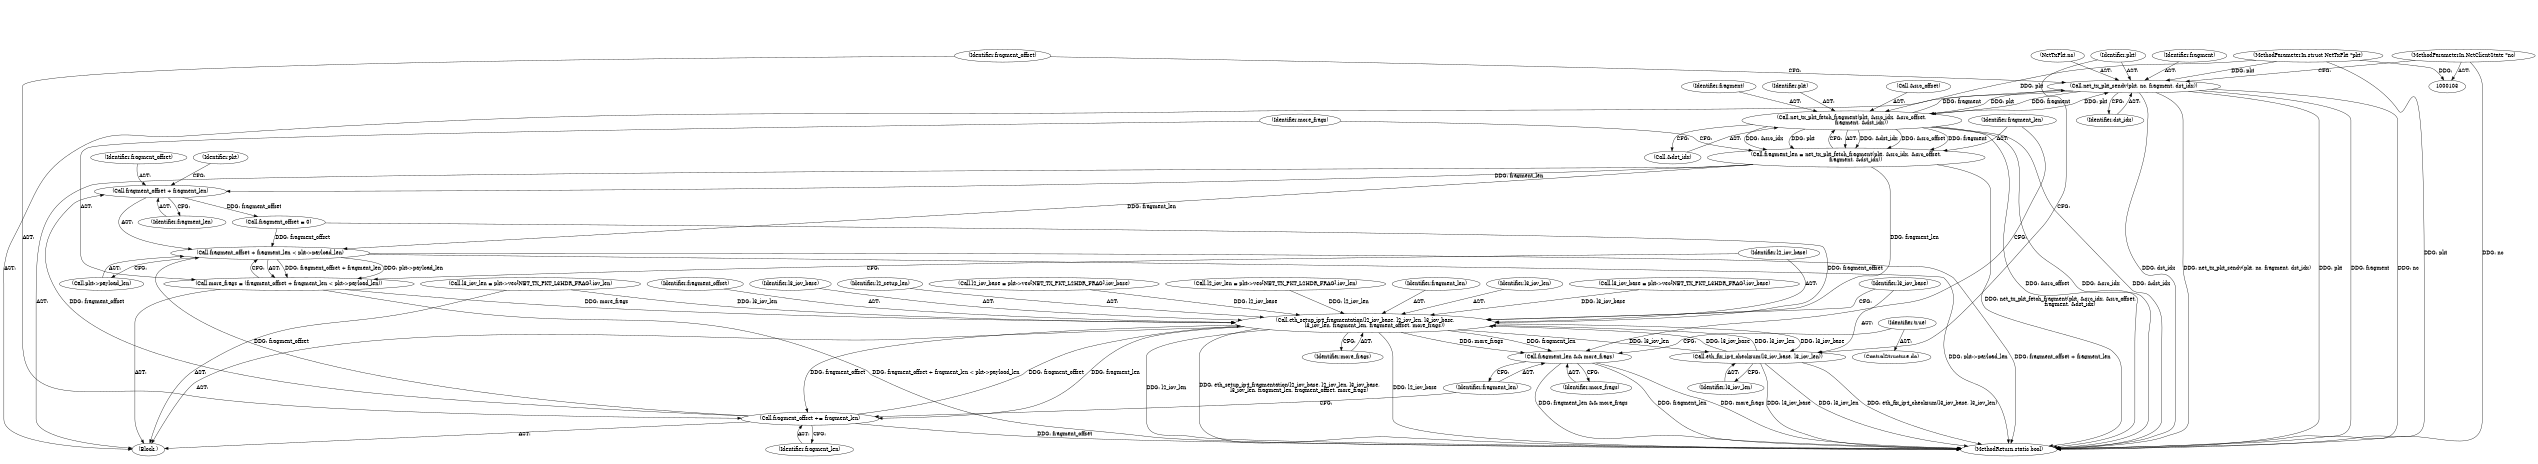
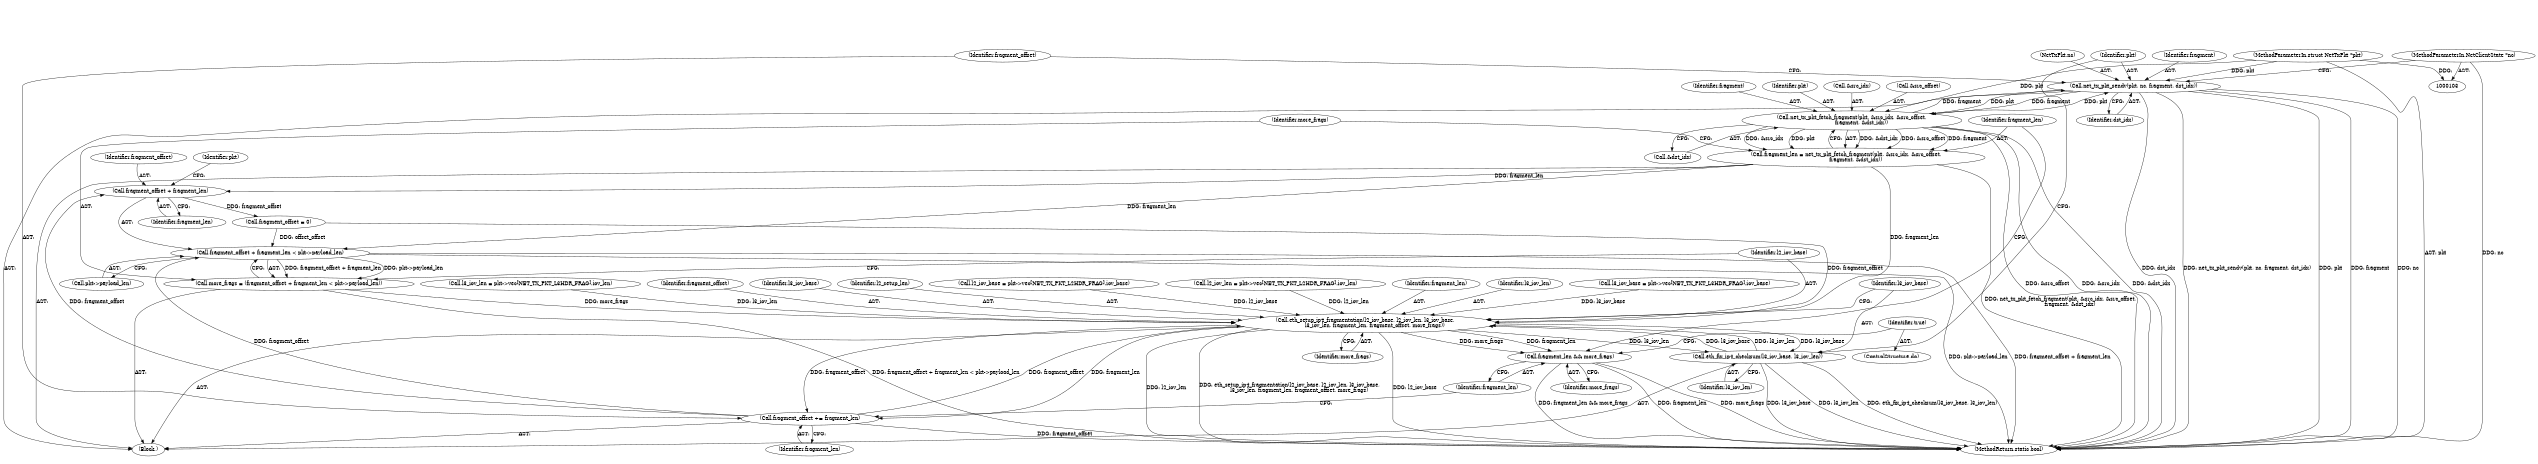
node "(Call,&src_idx)": added
edge "(Call,fragment_offset = 0)" -> "(Call,fragment_offset + fragment_len < pkt->payload_len)": label "DDG: fragment_offset" -> "DDG: offset_offset"
edge "(MethodParameterIn,struct NetTxPkt *pkt)" -> "(MethodReturn,static bool)": label "DDG: pkt" -> "AST: pkt"
edge "(Call,l3_iov_len = pkt->vec[NET_TX_PKT_L3HDR_FRAG].iov_len)" -> "(Block,)": now "(Call,eth_fix_ip4_checksum(l3_iov_base, l3_iov_len))" -> "(Block,)"
